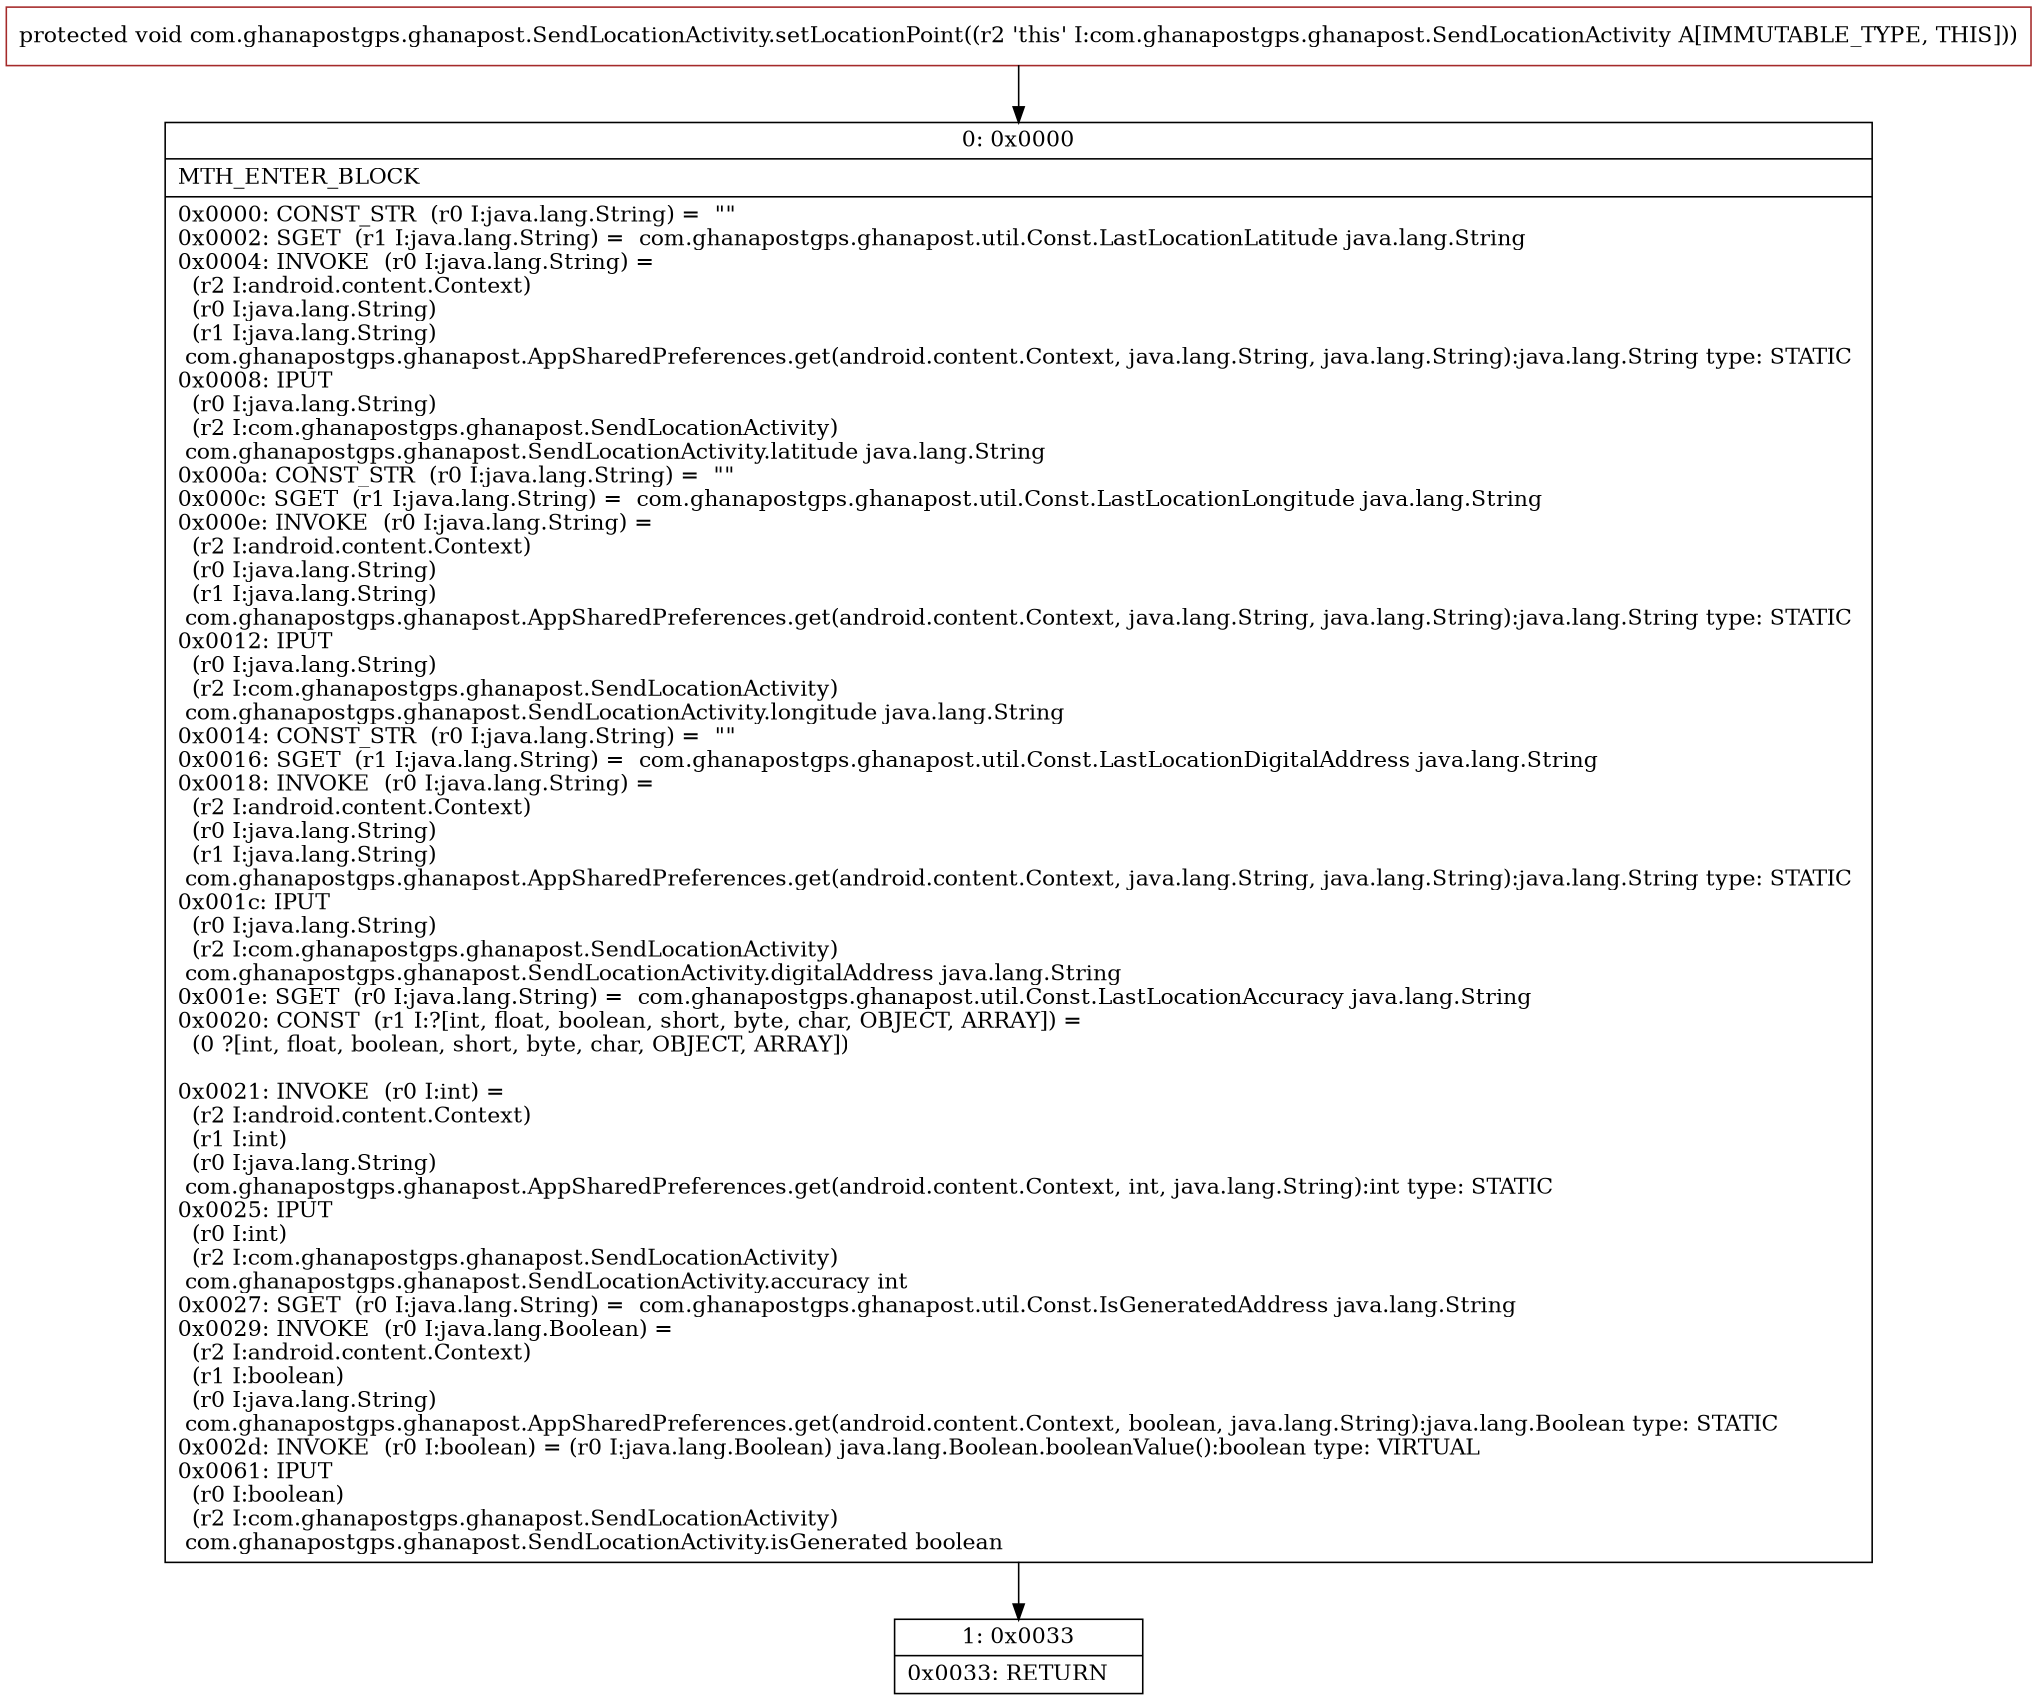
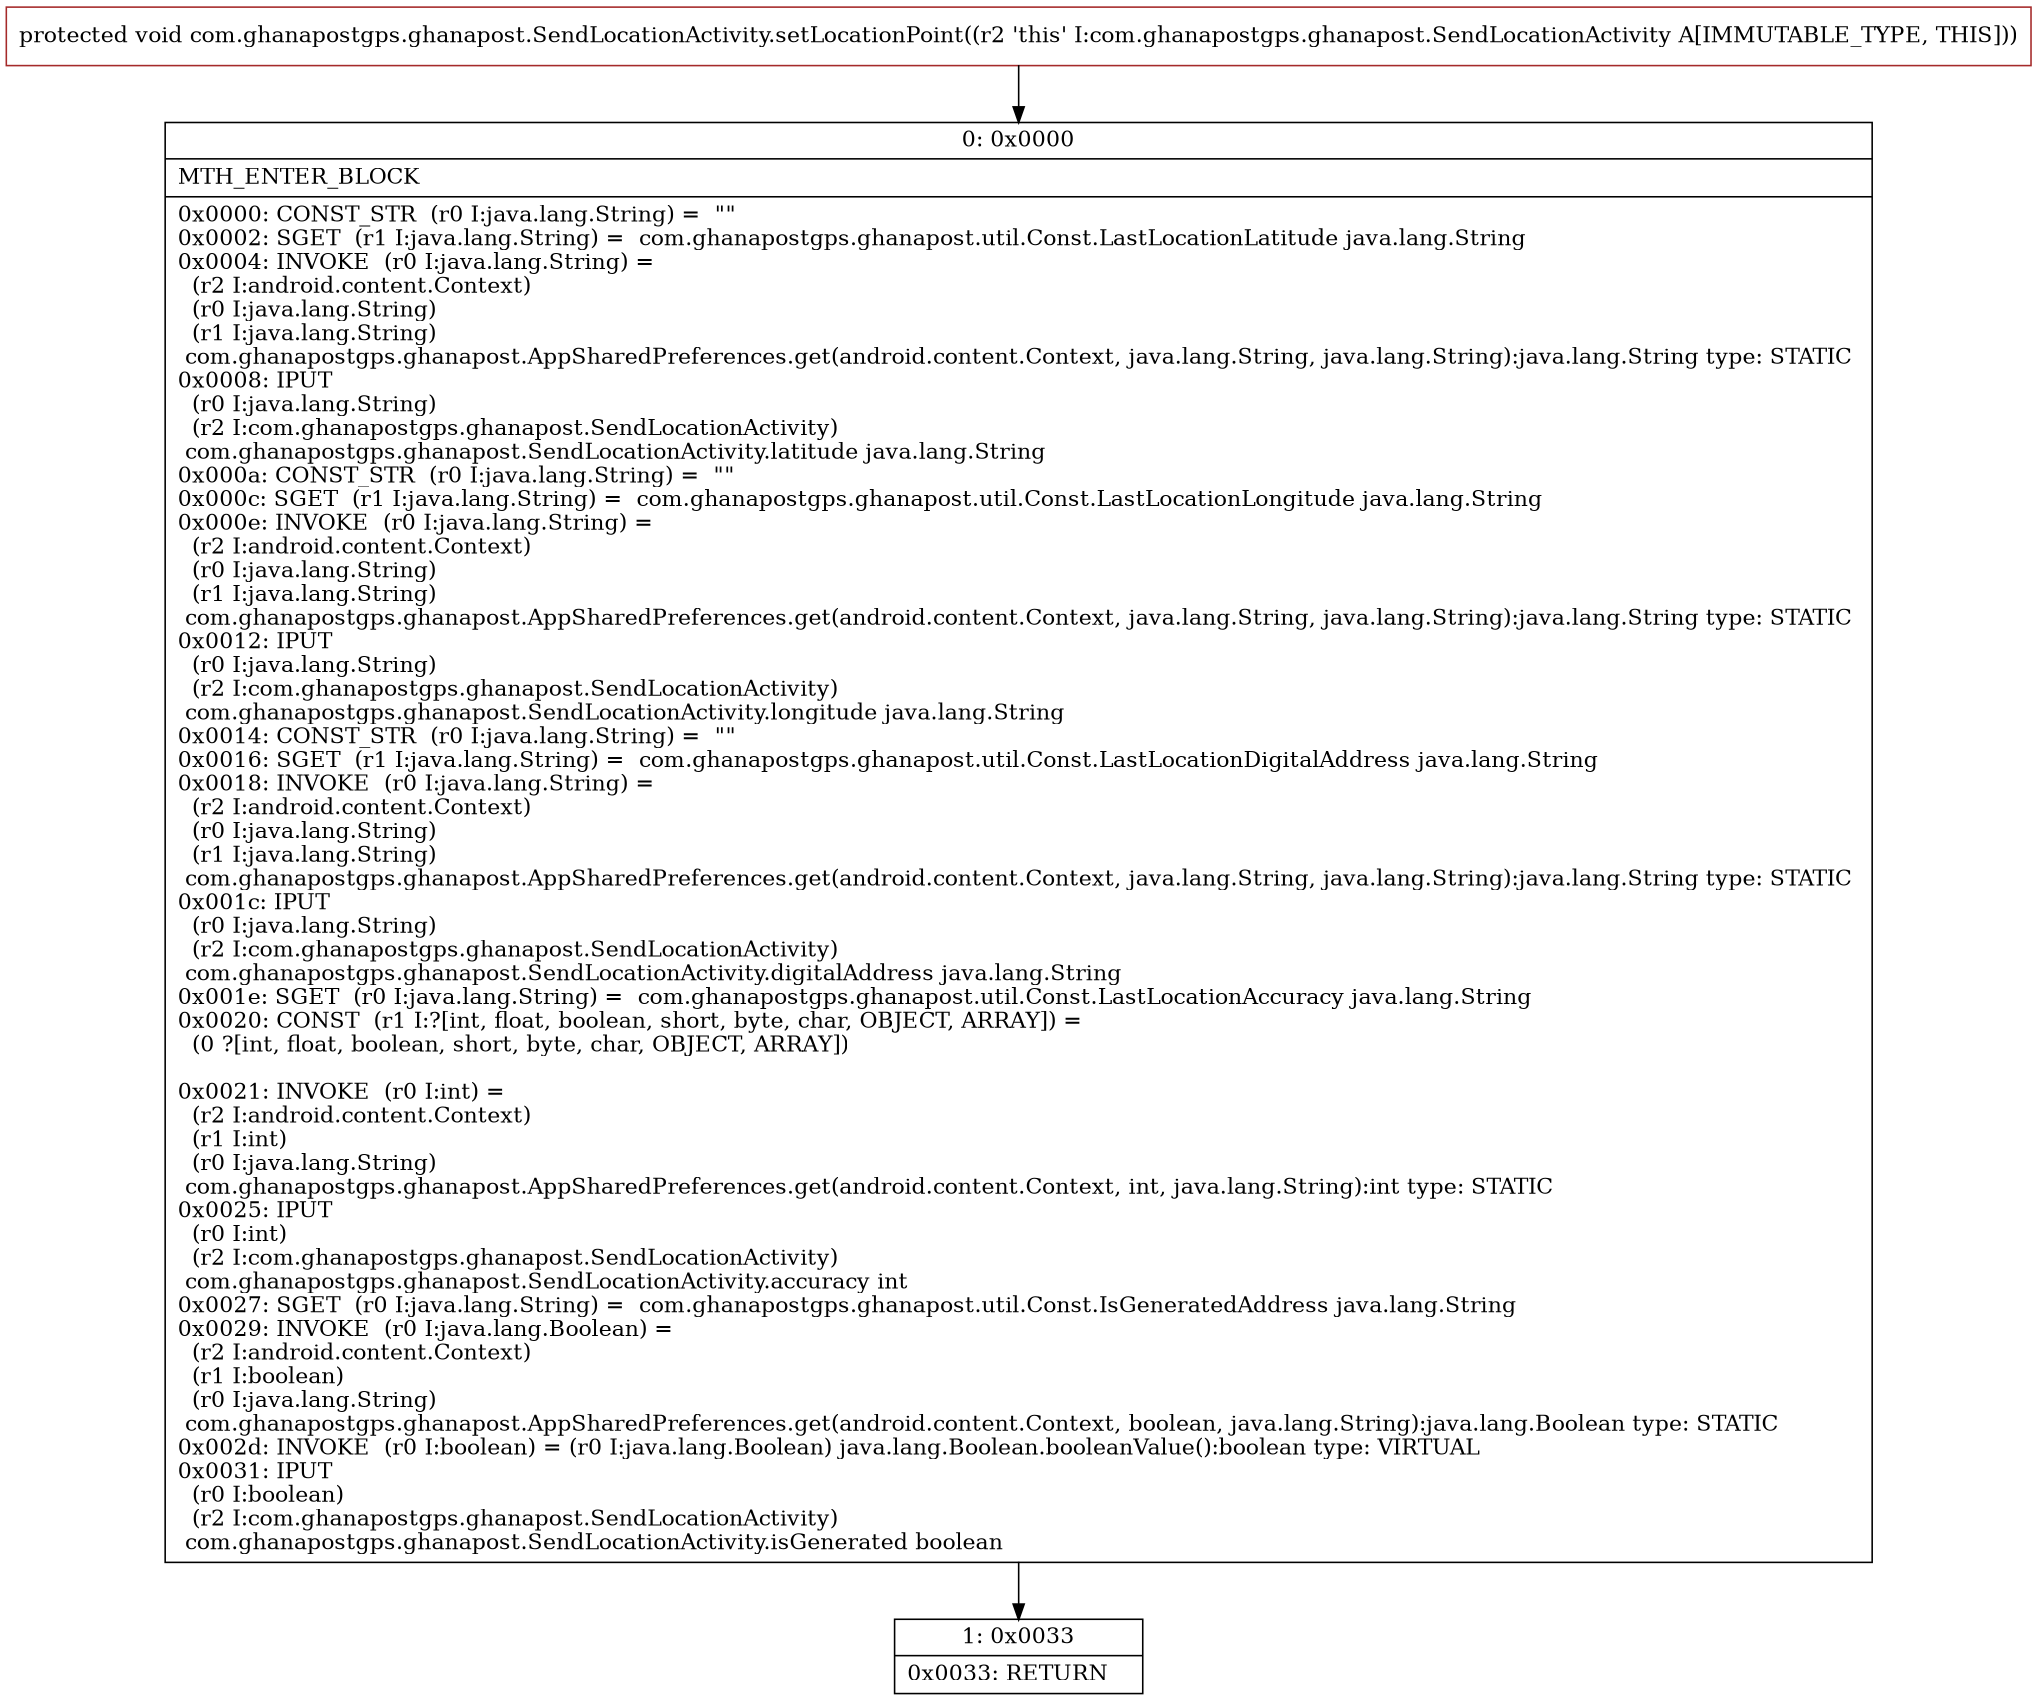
node "0: 0x0000": text "0x0061: IPUT" -> "0x0031: IPUT"
